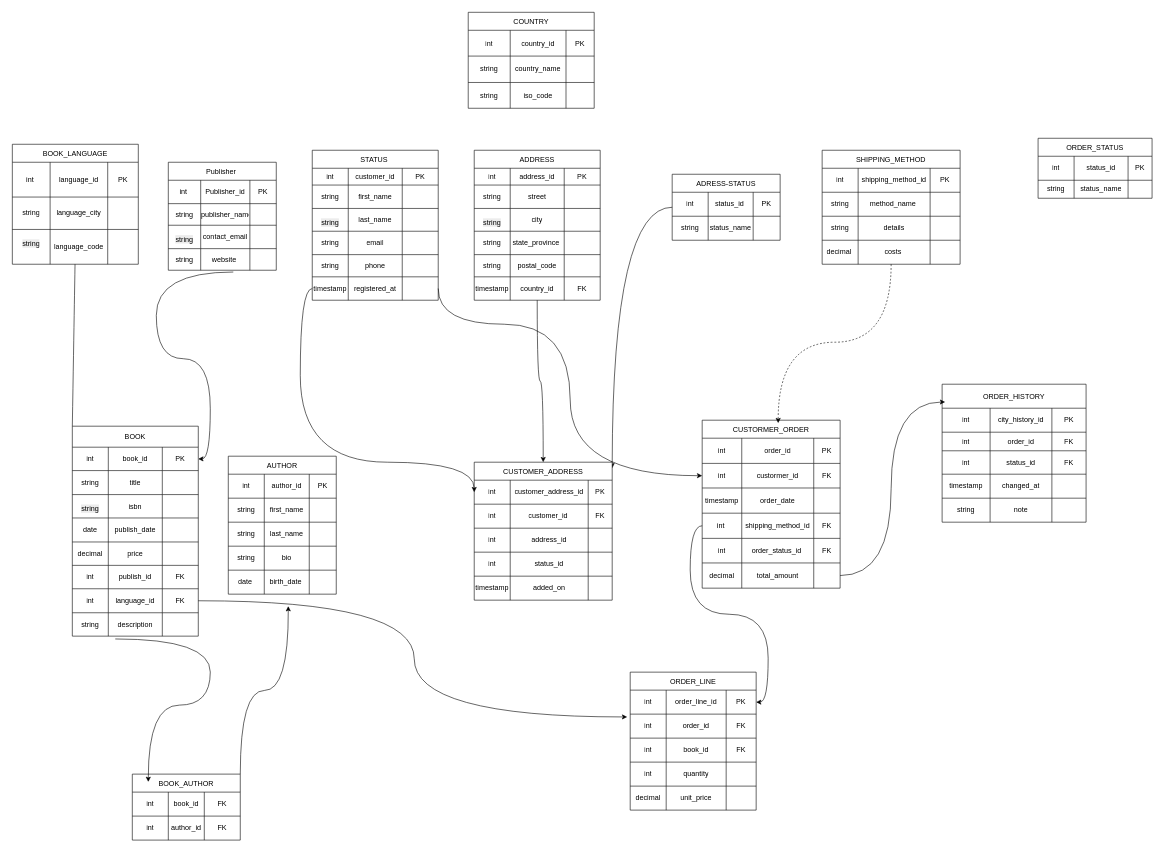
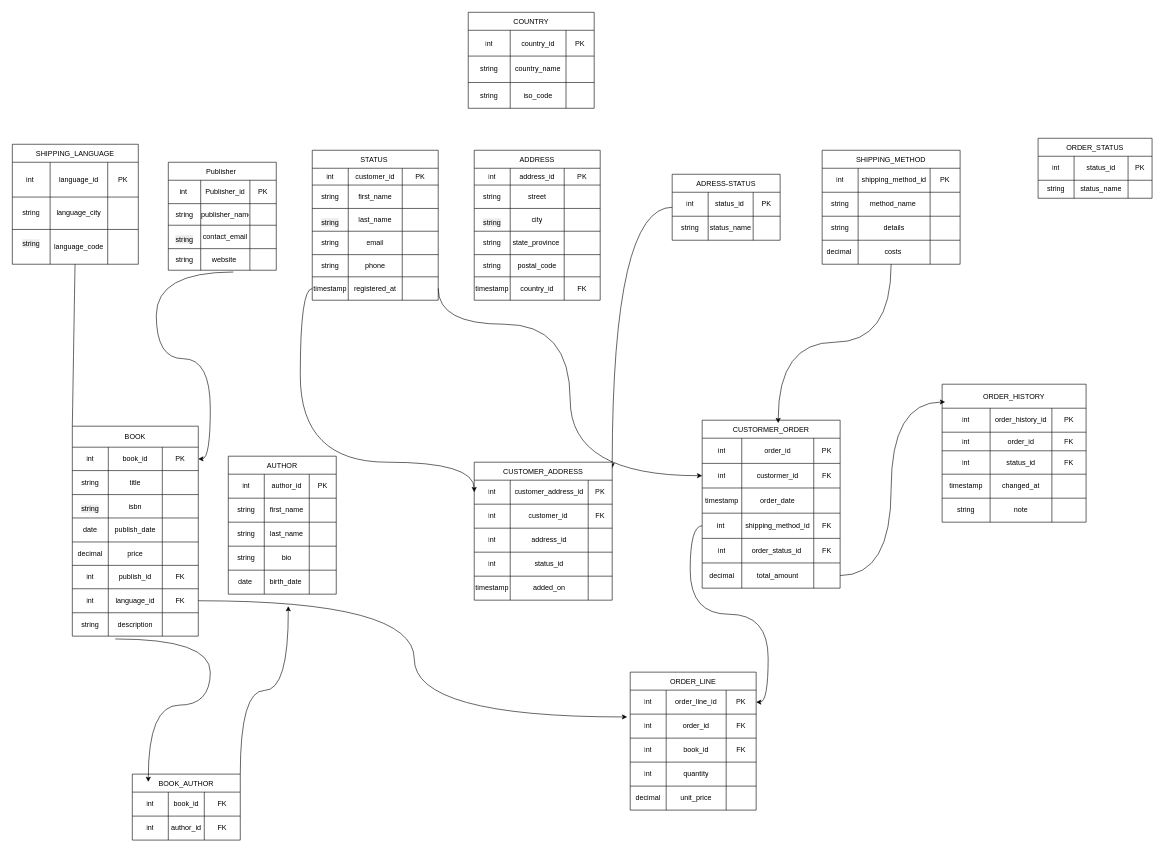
node "BOOK_LANGUAGE": label "BOOK_LANGUAGE" -> "SHIPPING_LANGUAGE"
edge "SHIPPING_METHOD" -> "CUSTORMER_ORDER": style dashed -> solid
edge "ADDRESS" -> "CUSTOMER_ADDRESS": removed
node "city_history_id": label "city_history_id" -> "order_history_id"
